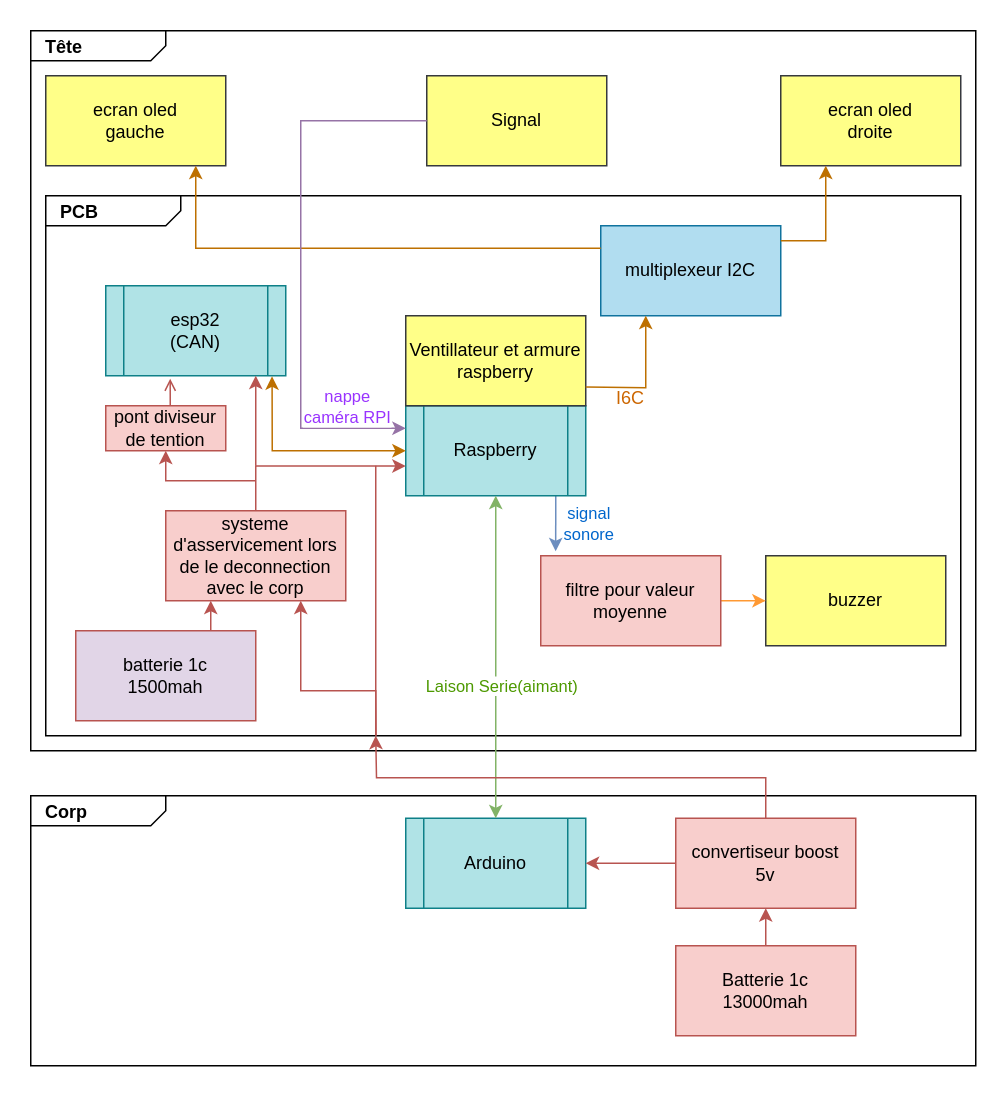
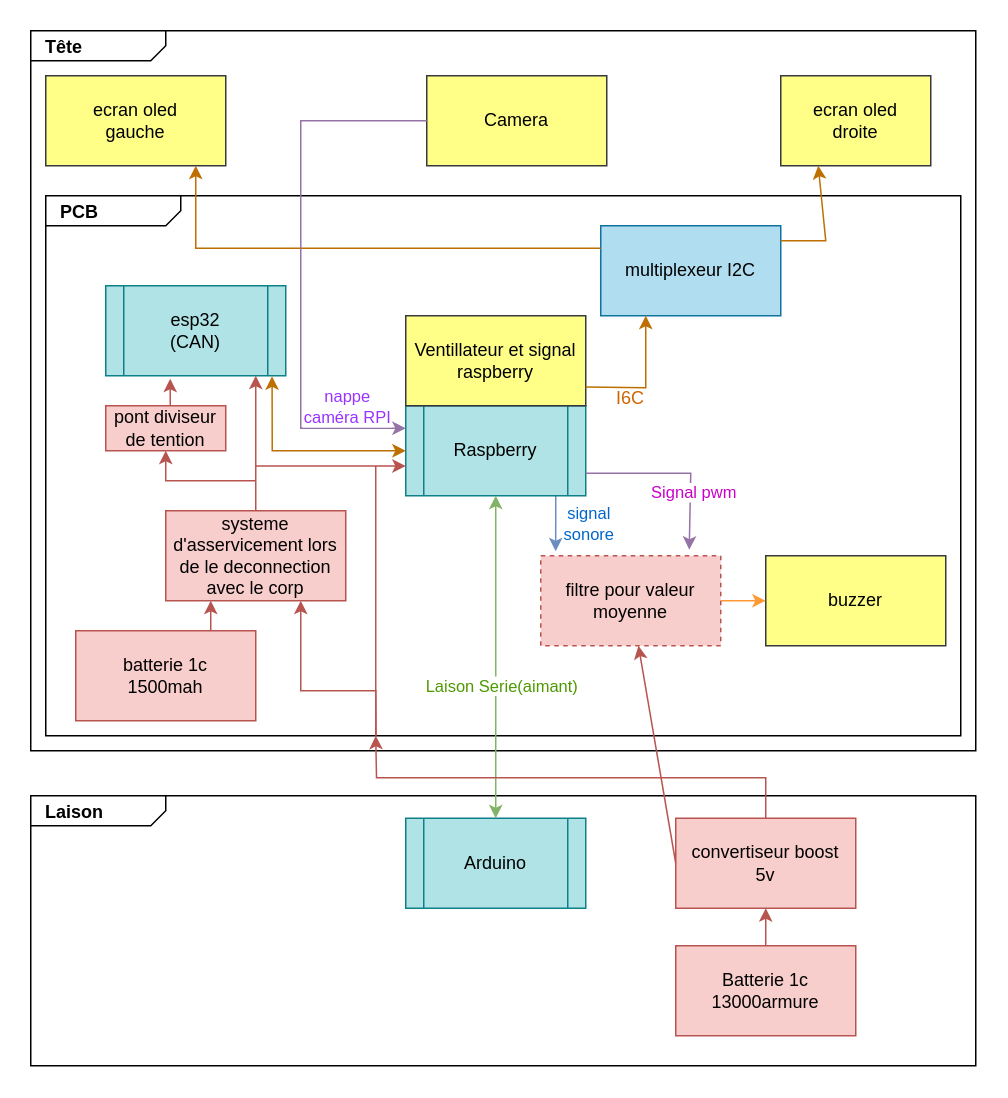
node "Signal": label "Signal" -> "Camera"
node "ecran oled droite": size 180x90 -> 150x90
node "Ventillateur et armure raspberry": label "Ventillateur et armure raspberry" -> "Ventillateur et signal raspberry"
edge "pont diviseur de tention" -> "esp32 (CAN)": arrowhead open -> classic
edge "Raspberry" -> "filtre pour valeur moyenne": added, label "Signal pwm"
node "filtre pour valeur moyenne": style solid -> dashed
node "batterie 1c 1500mah": fillcolor #e1d5e7 -> #f8cecc
node "Corp": label "Corp" -> "Laison"
edge "convertiseur boost 5v" -> "Arduino": now "convertiseur boost 5v" -> "filtre pour valeur moyenne"
node "Batterie 1c 13000mah": label "Batterie 1c 13000mah" -> "Batterie 1c 13000armure"
